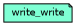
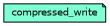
node "write_write": label "write_write" -> "compressed_write"
